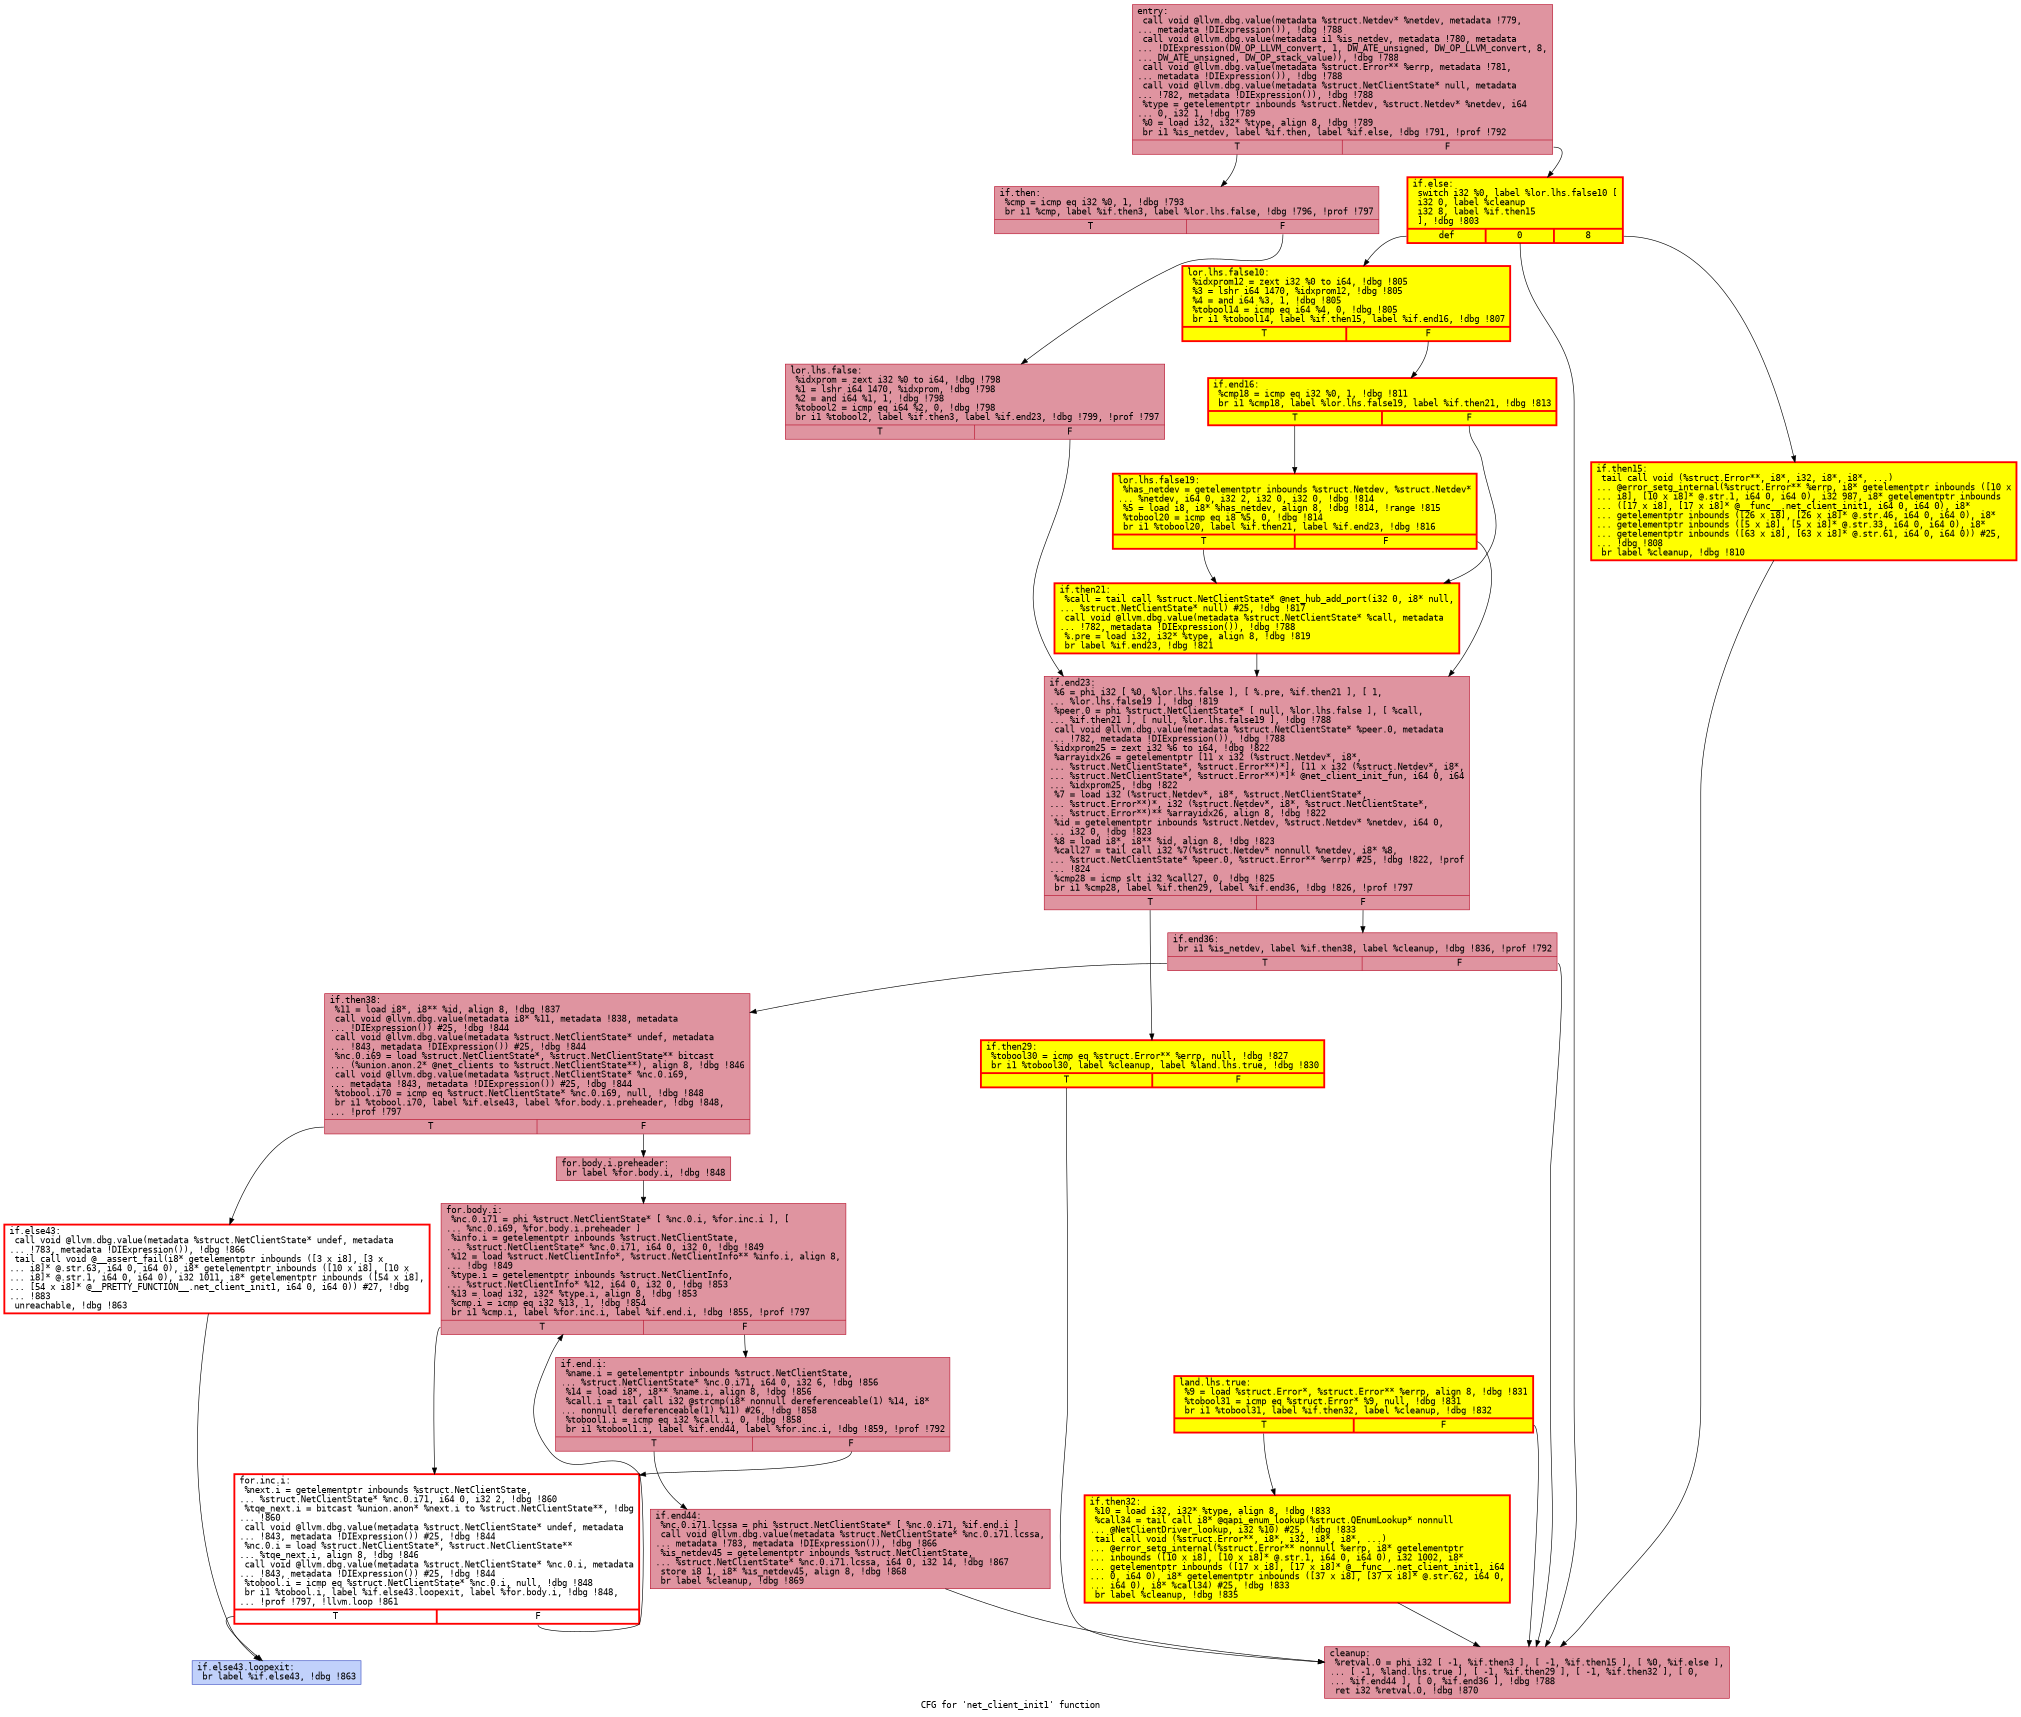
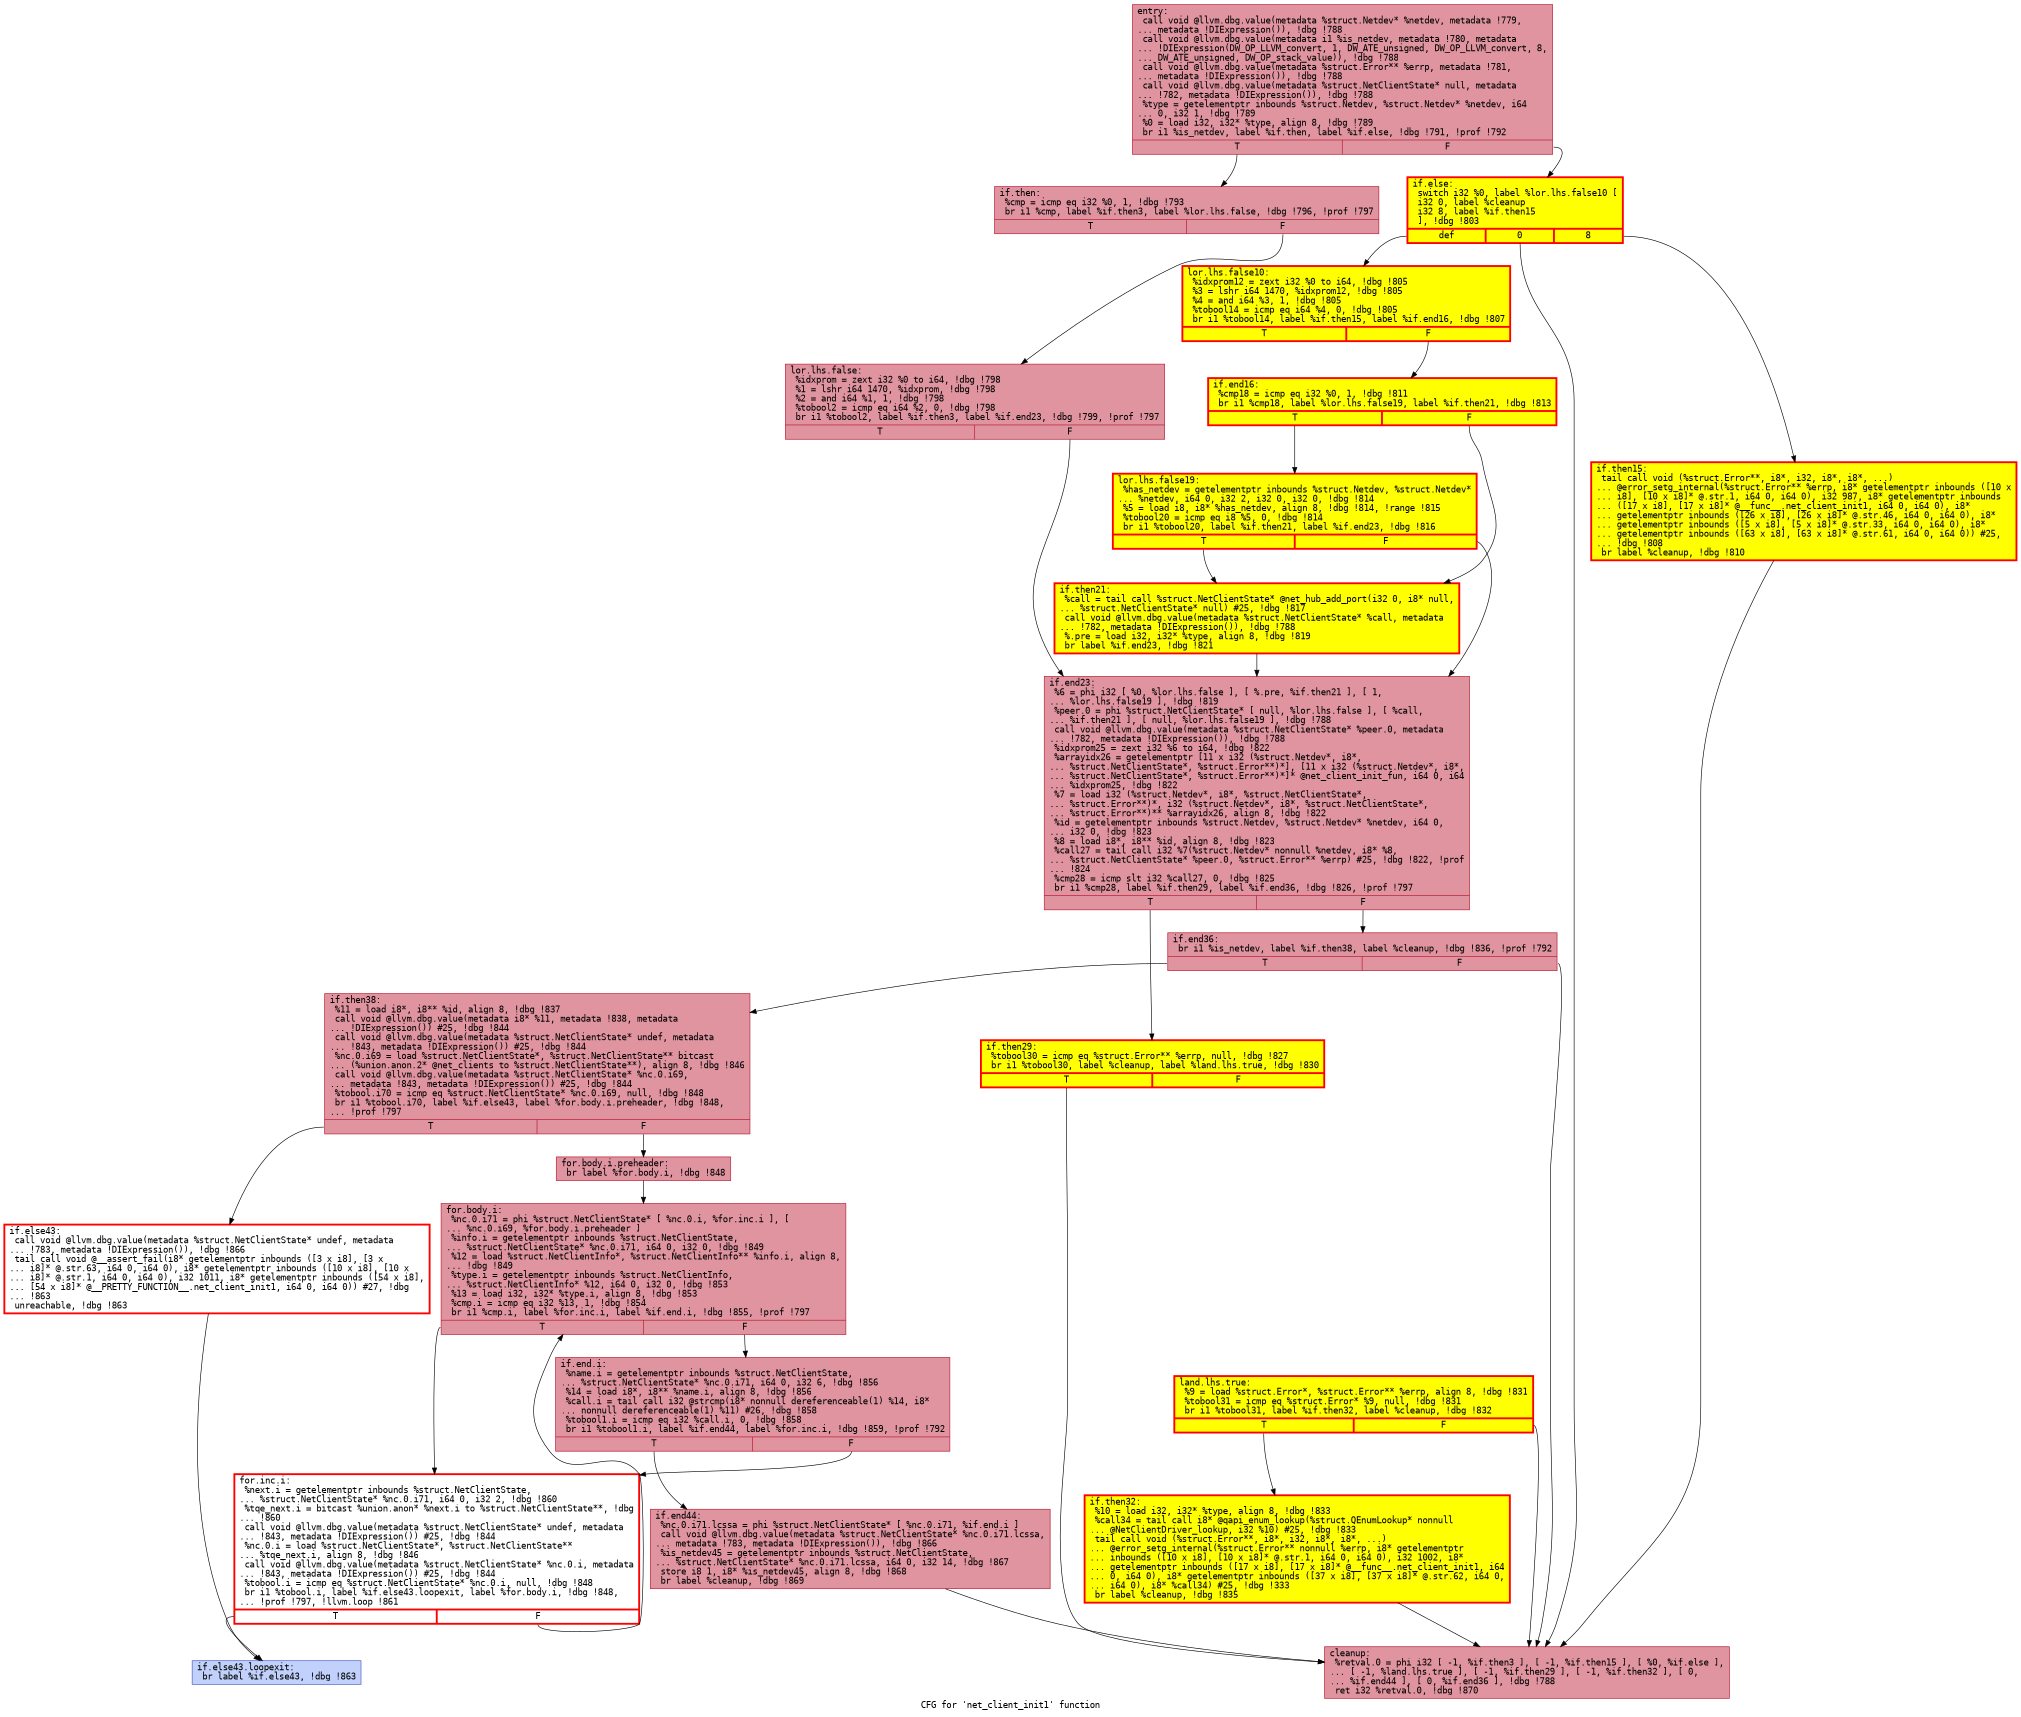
node "if.else43:": text "... !883" -> "... !863"
node "if.then32:": text "... i64 0), i8* %call34) #25, !dbg !833" -> "... i64 0), i8* %call34) #25, !dbg !333"
